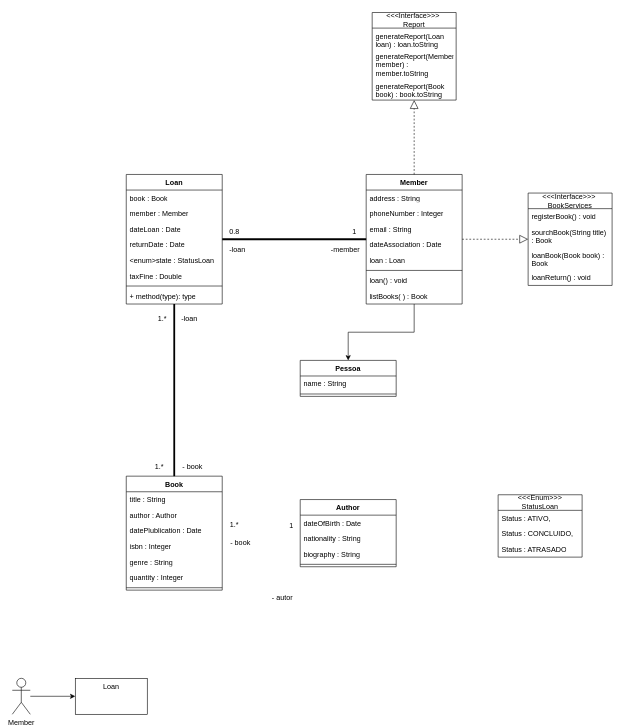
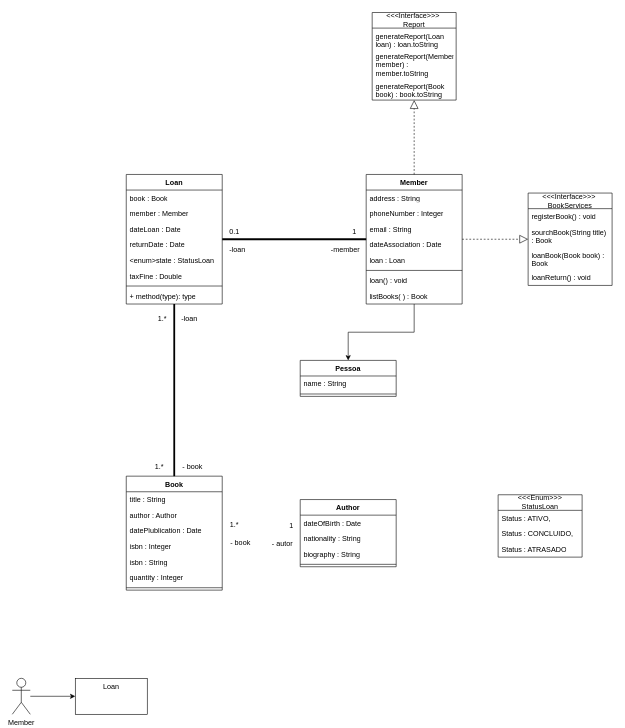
node "0.8": label "0.8" -> "0.1"
node "genre : String": label "genre : String" -> "isbn : String"
node "- autor": moved (282, 598) -> (282, 544)
